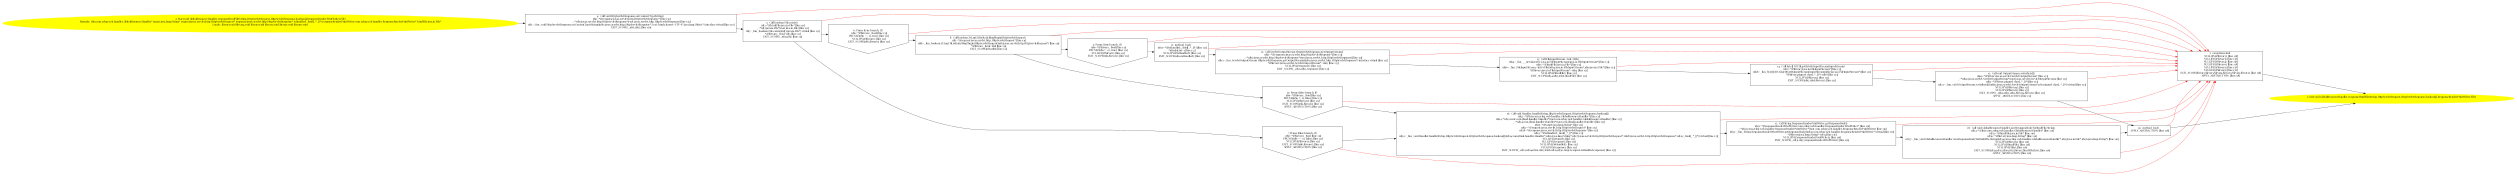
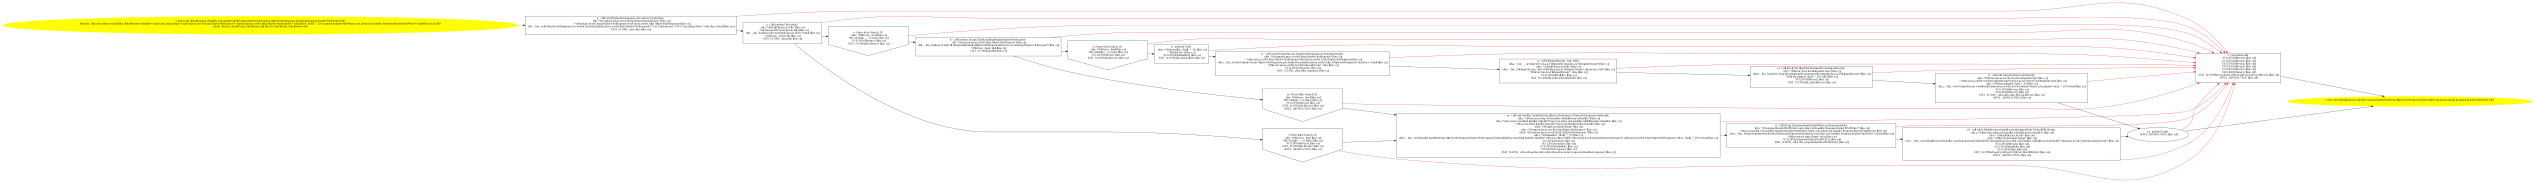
node "19:  method_body APPLY_ABSTRACTION; [line 138]": shape box -> ellipse
